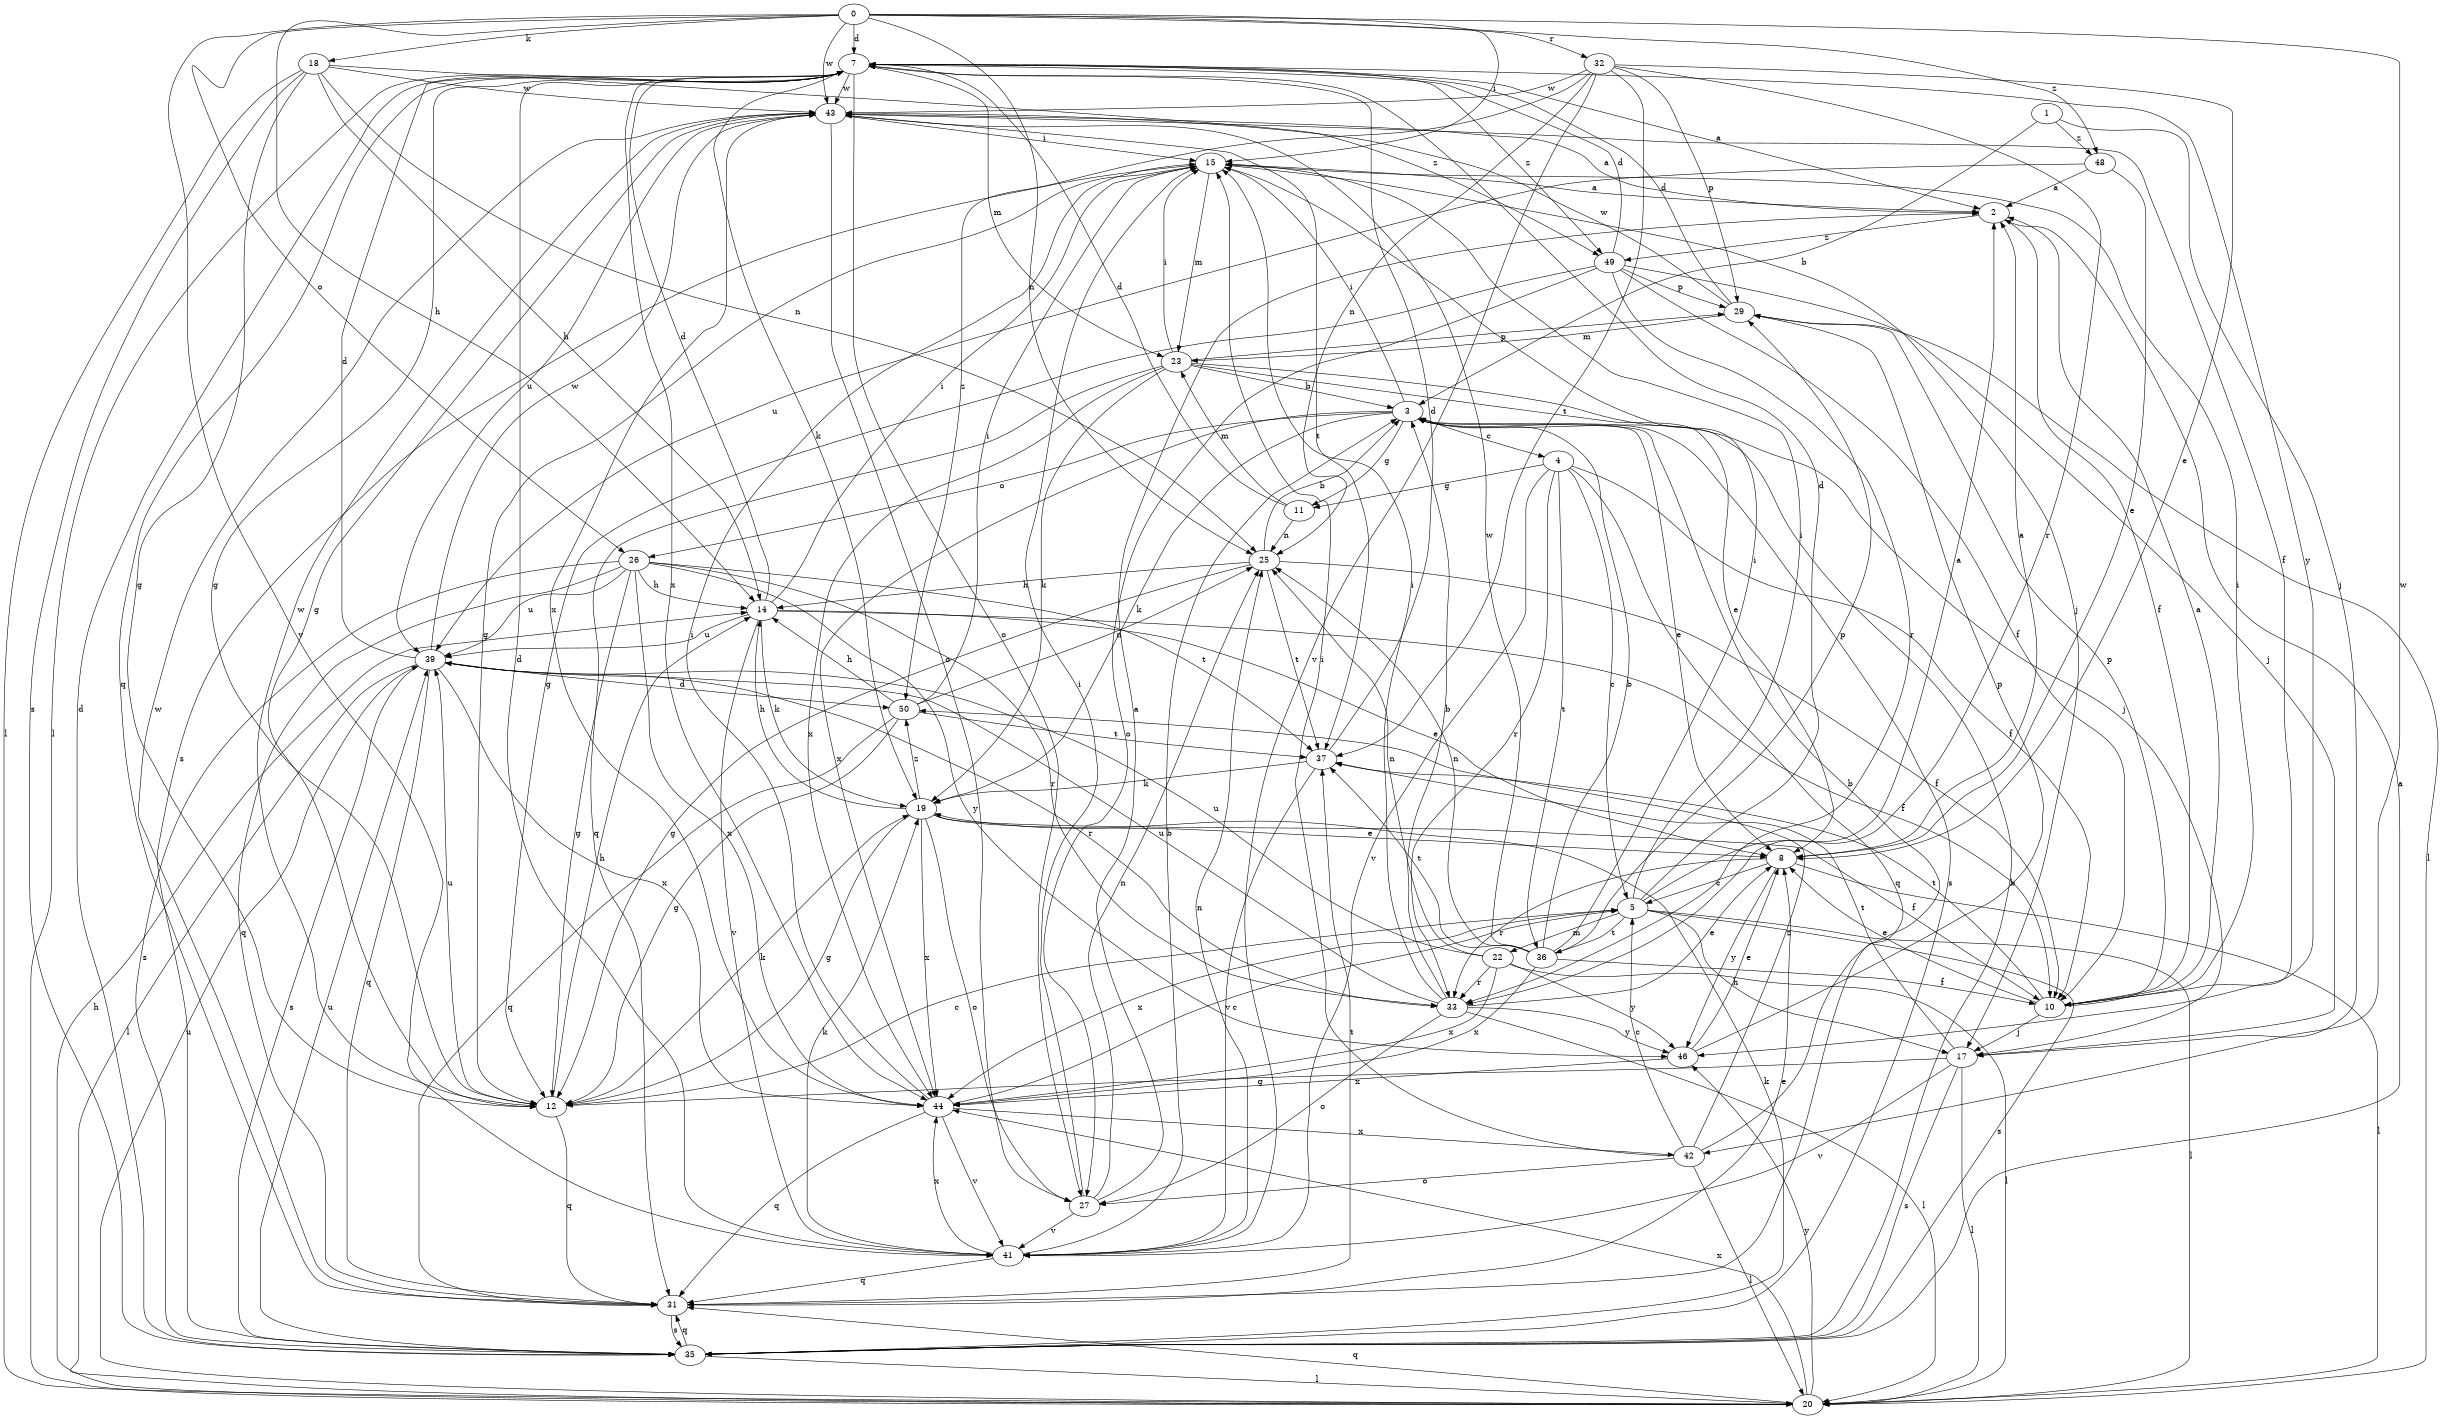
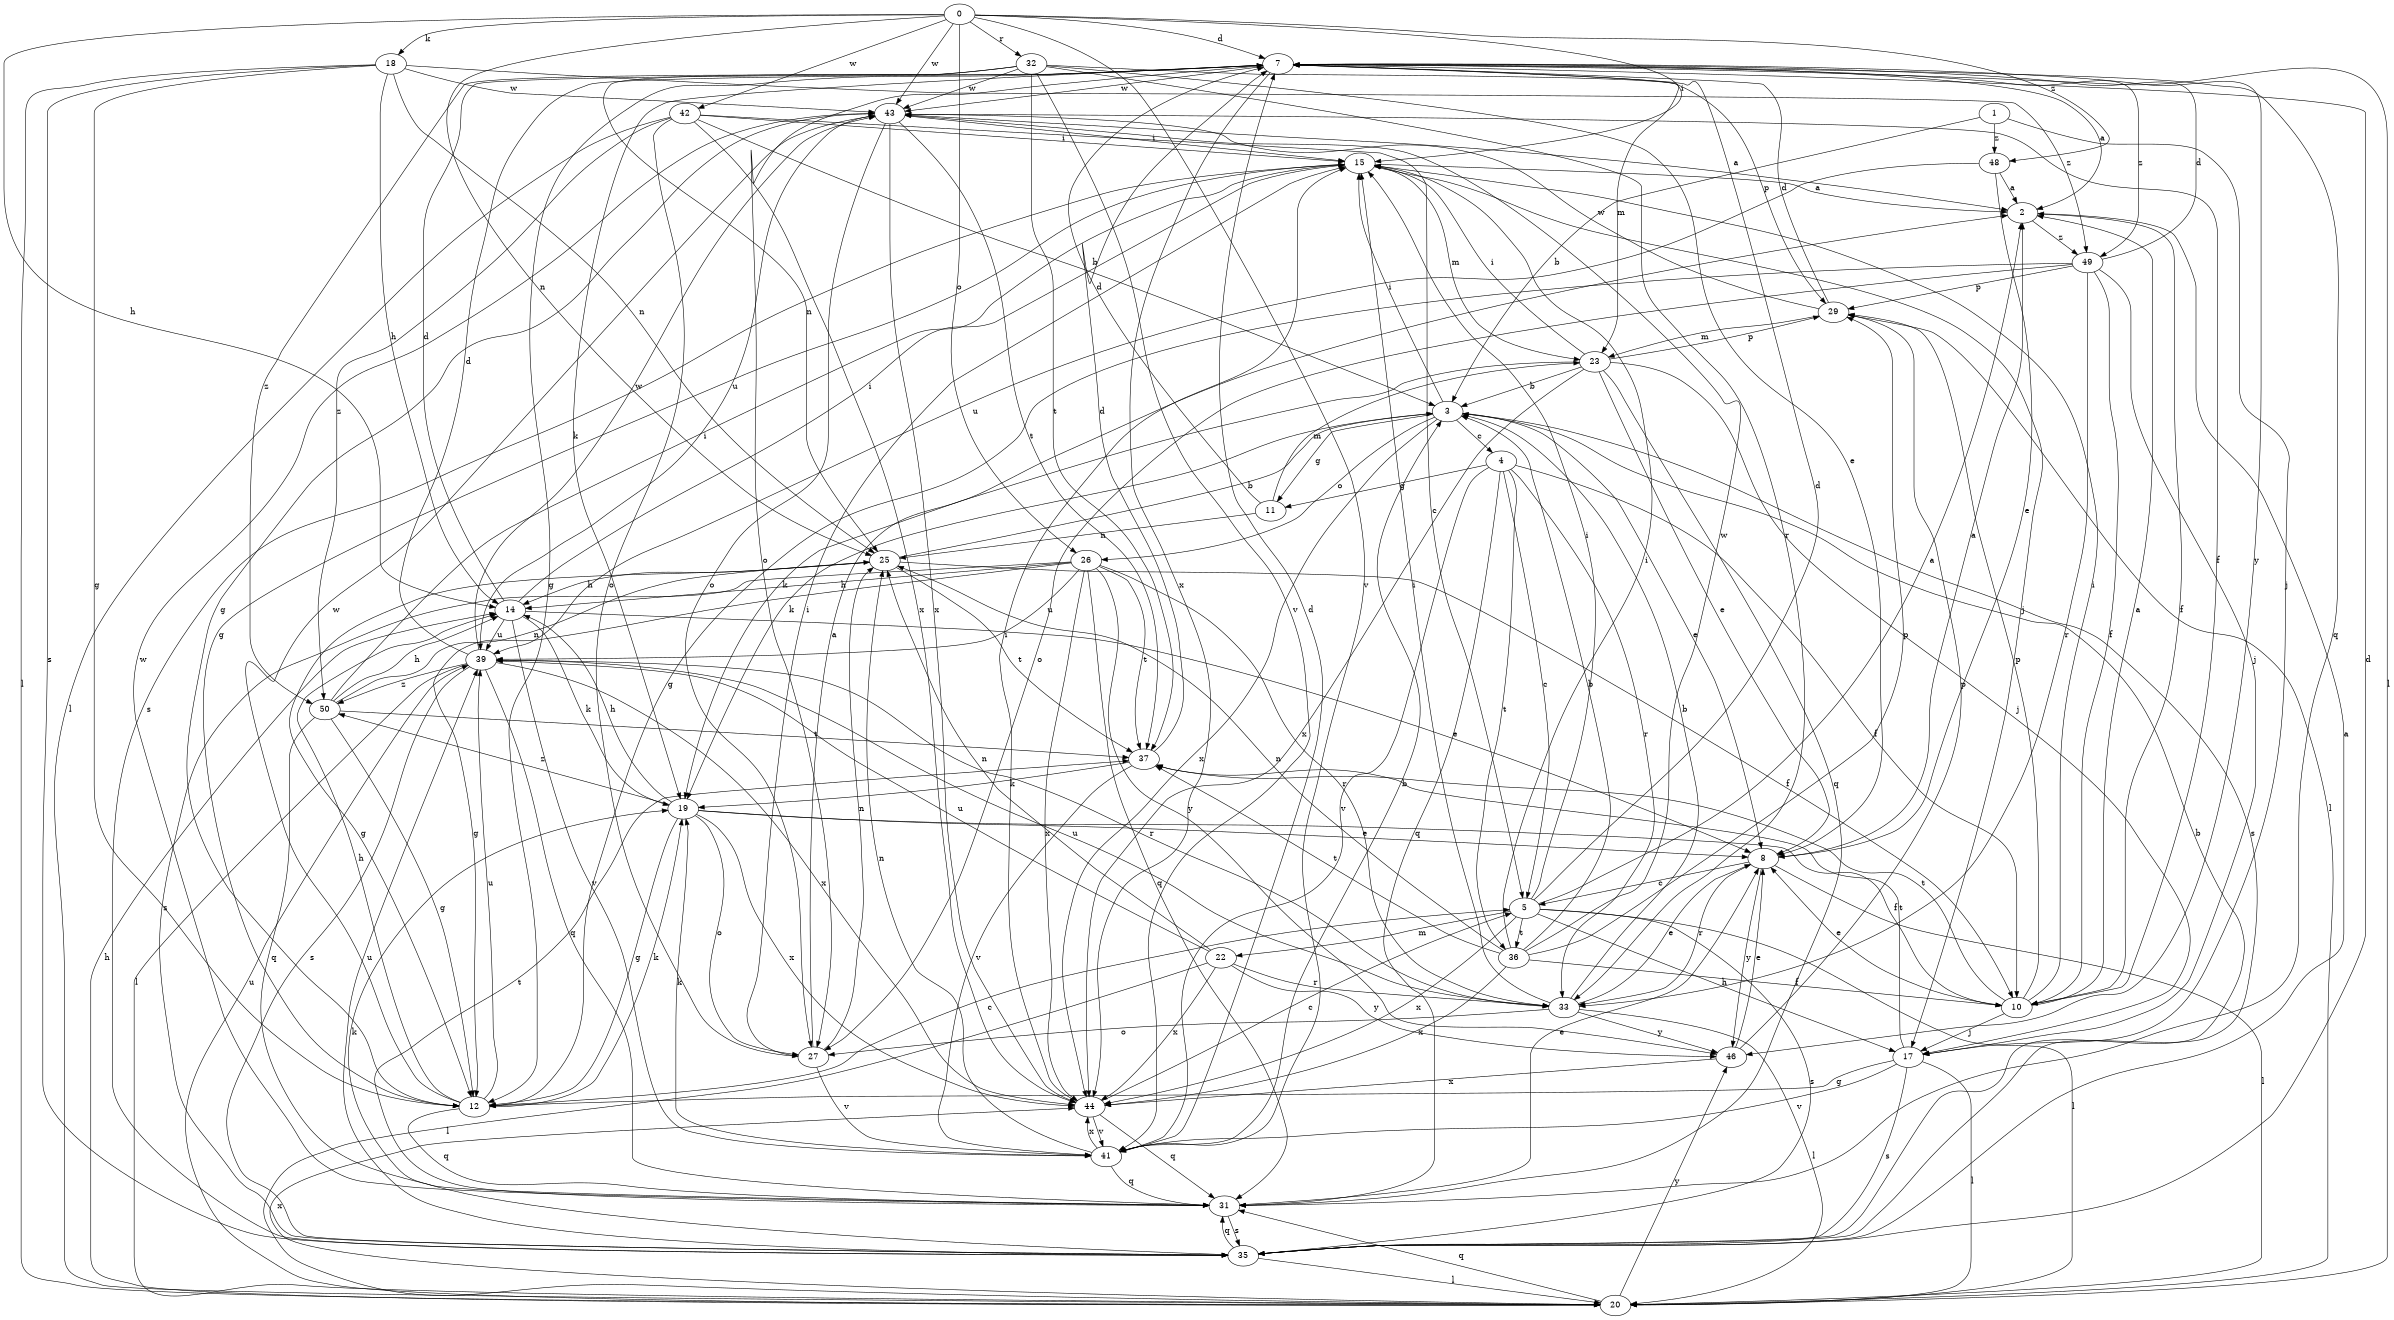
edge "14" -> "10": removed, label "f"
edge "39" -> "50": label "d" -> "z"
edge "44" -> "42": reversed
